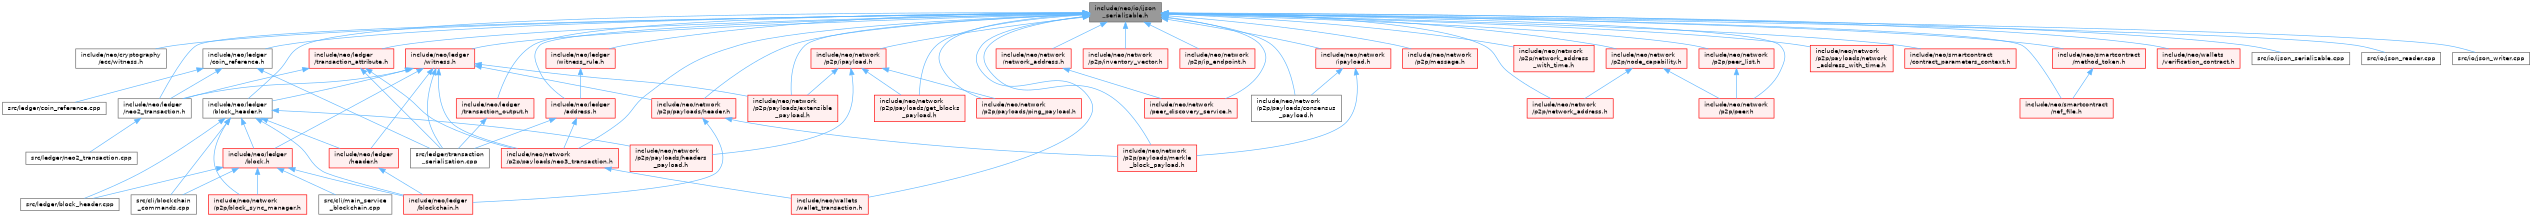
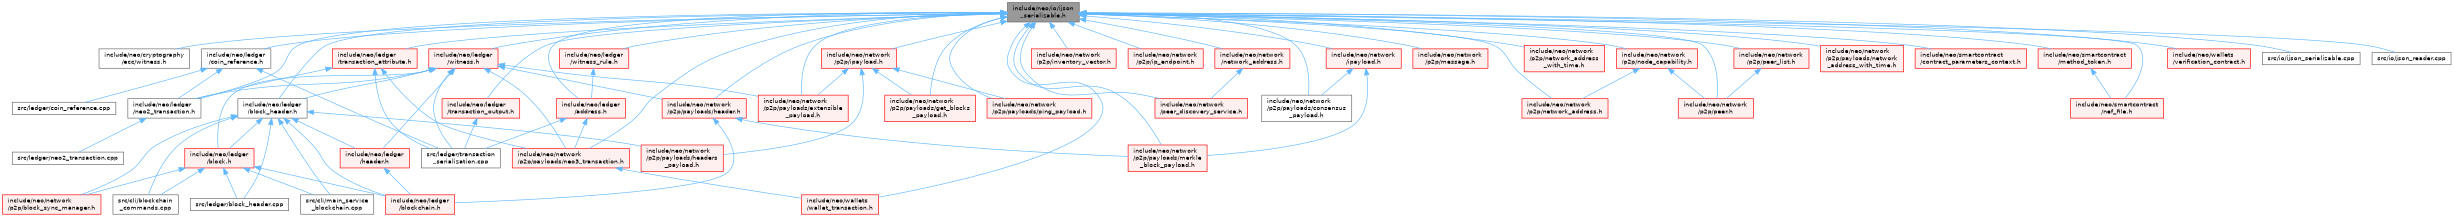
node "src/io/json_writer.cpp": removed
edge "src/cli/main_service _blockchain.cpp" -> "include/neo/ledger /block_header.h": added
